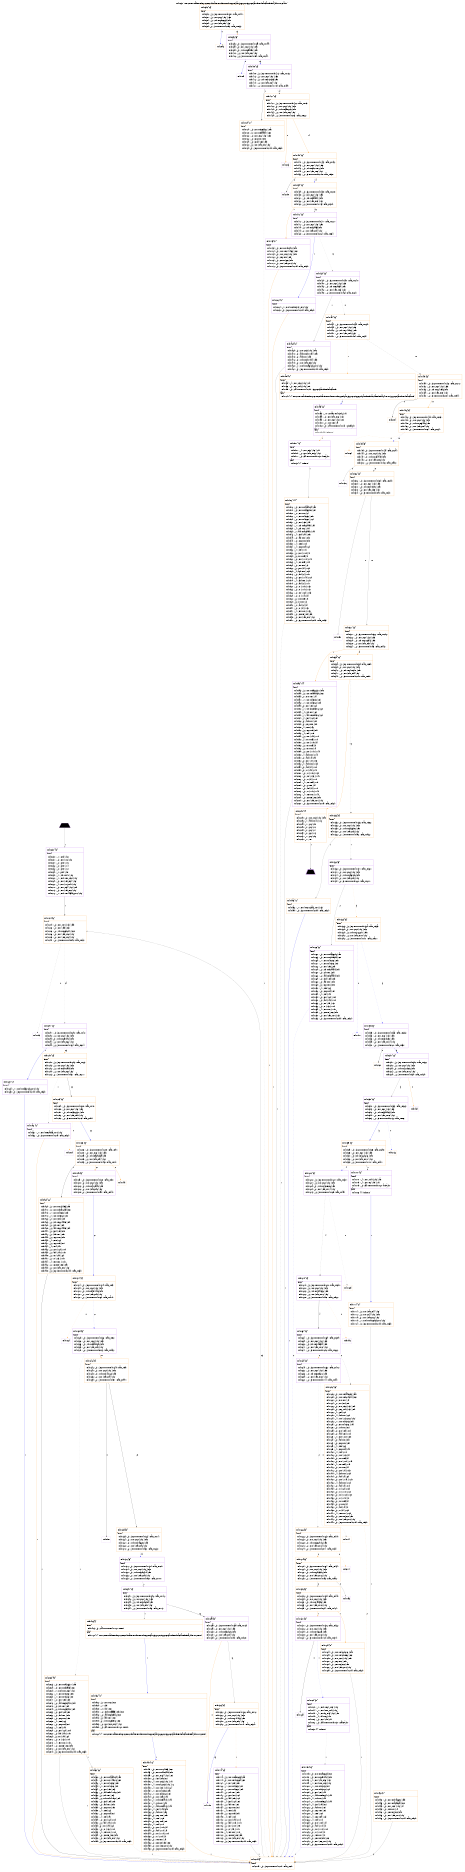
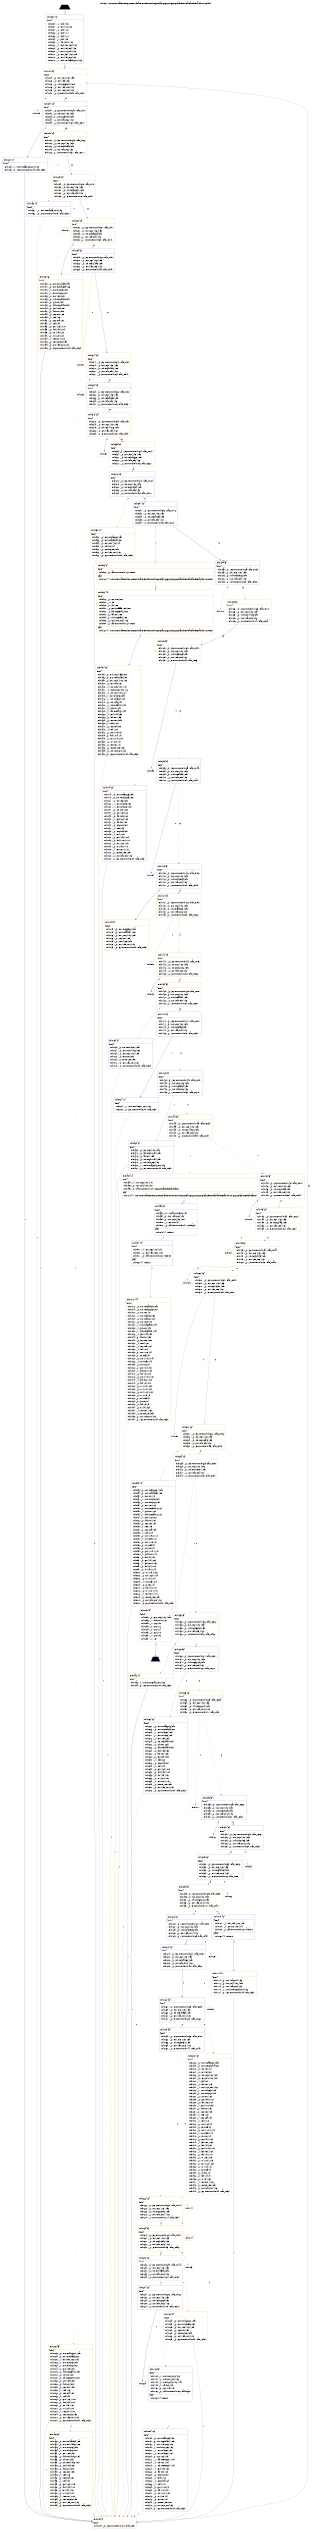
edge "0x401378 [25]" -> "0x401950 [27]": added, label "2"
edge "0x4012e2 [25]" -> "0x401d9d": now "0x4012fb [25]" -> "0x401d9d"
edge "0x4013c3 [25]" -> "0x401d7e": now "0x4013c3 [25]" -> "0x4013dc [25]"
